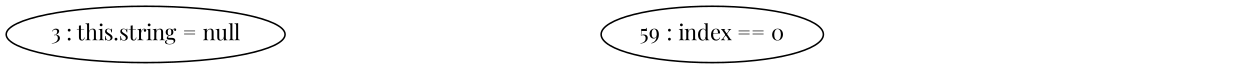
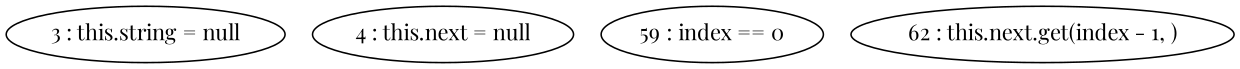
node "4 : this.next = null": added
node "62 : this.next.get(index - 1, )": added
